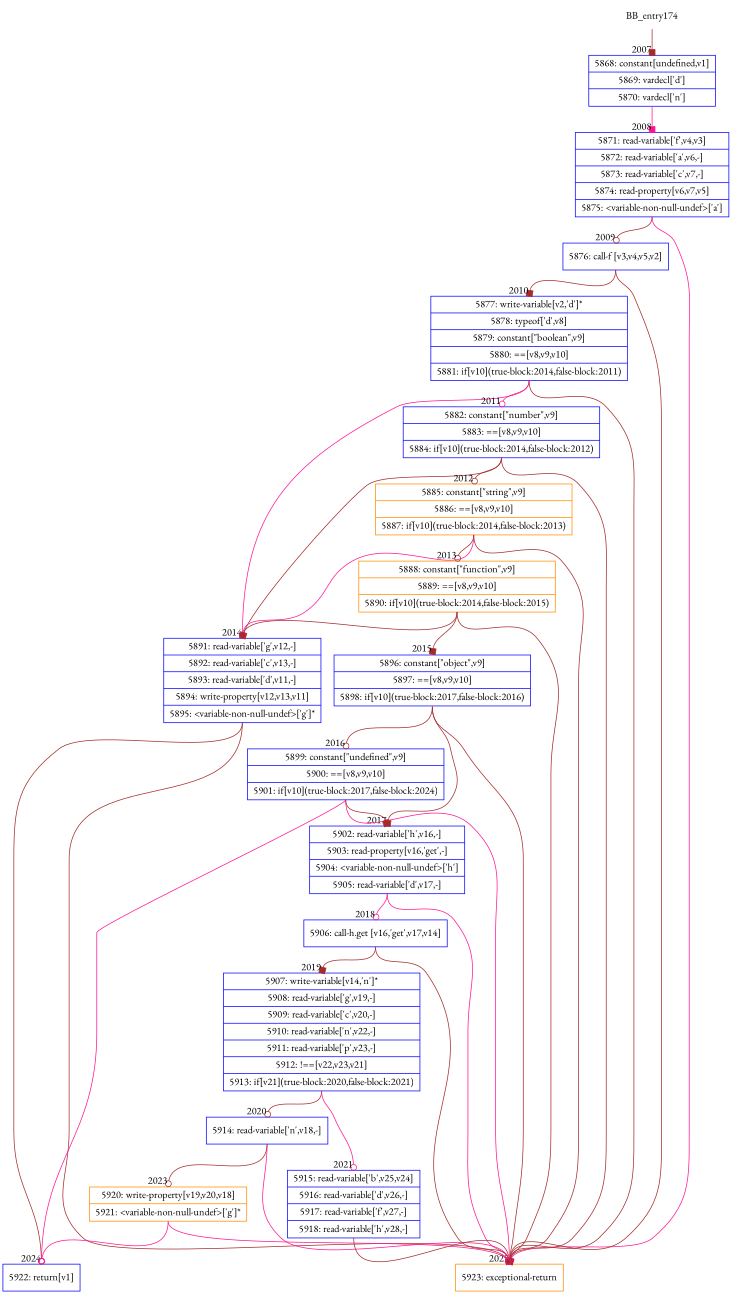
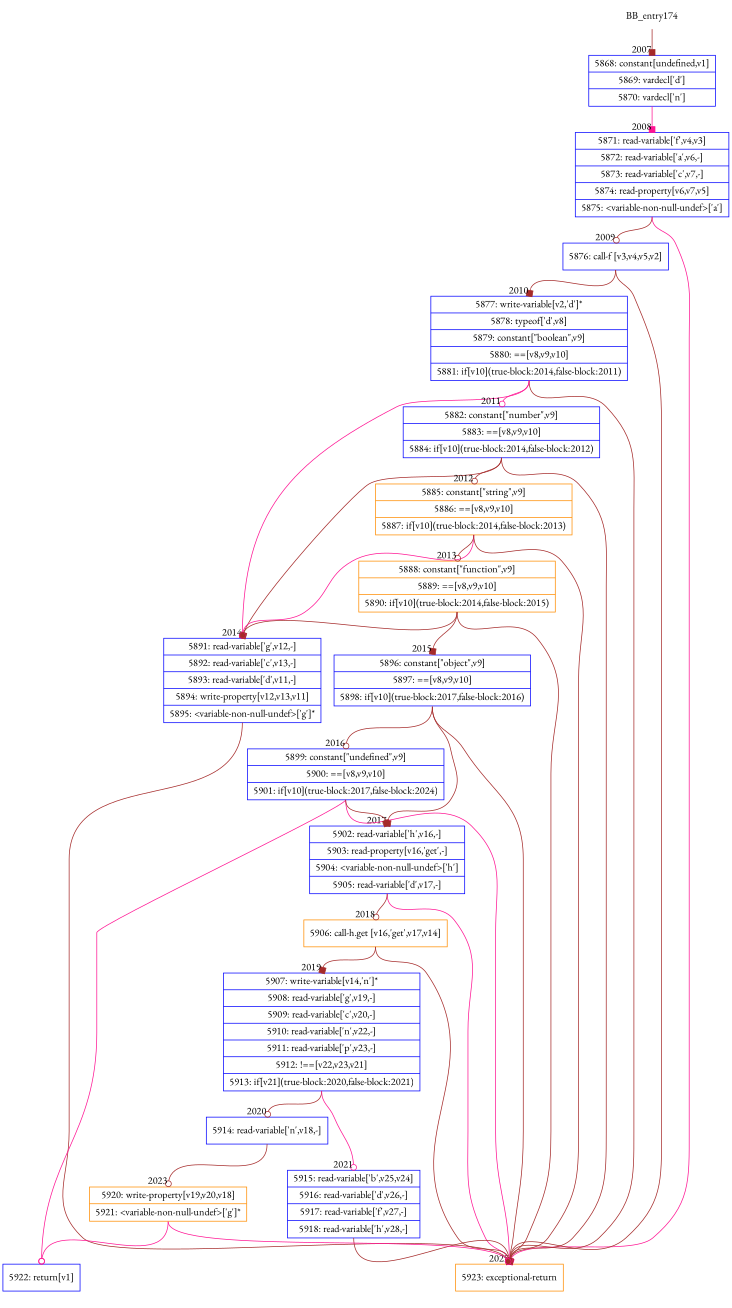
edge "5891: read-variable['g',v12,-]" -> "5922: return[v1]": removed
edge "5902: read-variable['h',v16,-]" -> "5906: call-h.get [v16,'get',v17,v14]": color deeppink -> brown
node "5906: call-h.get [v16,'get',v17,v14]": color blue -> darkorange
edge "5914: read-variable['n',v18,-]" -> "5923: exceptional-return": removed
